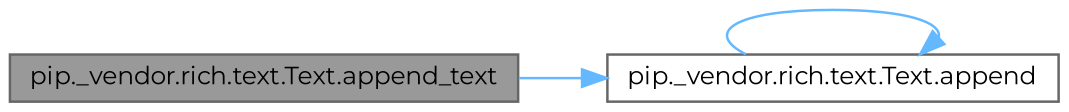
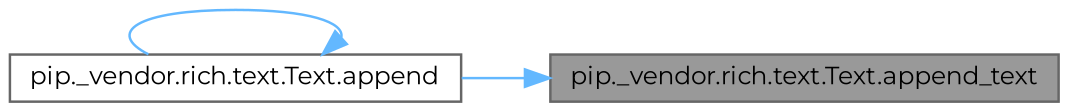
edge "pip._vendor.rich.text.Text.append_text" -> "pip._vendor.rich.text.Text.append": reversed
